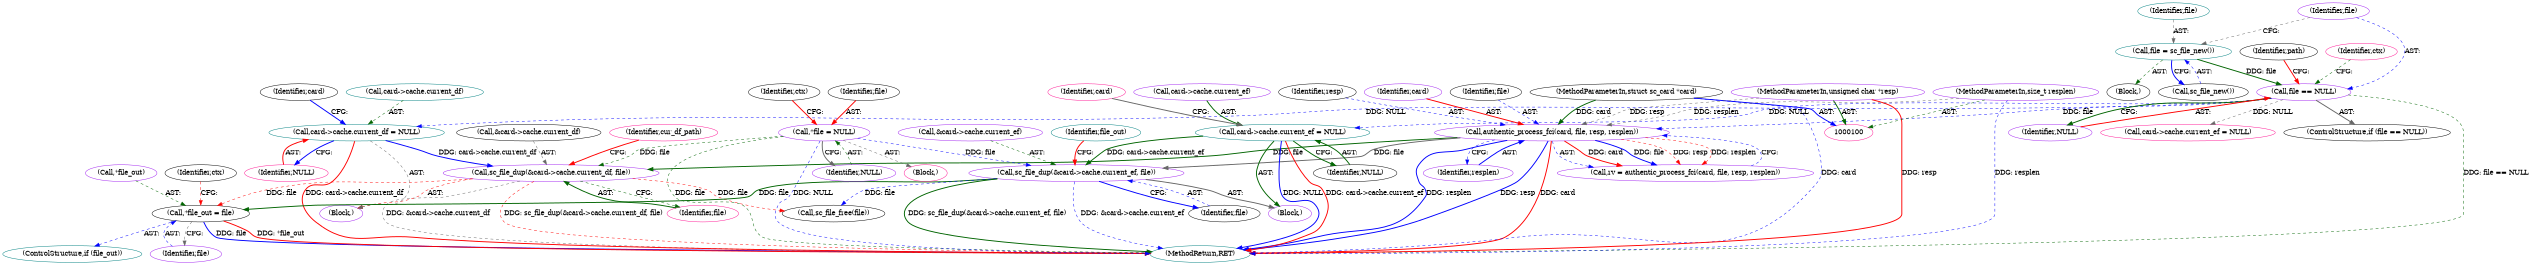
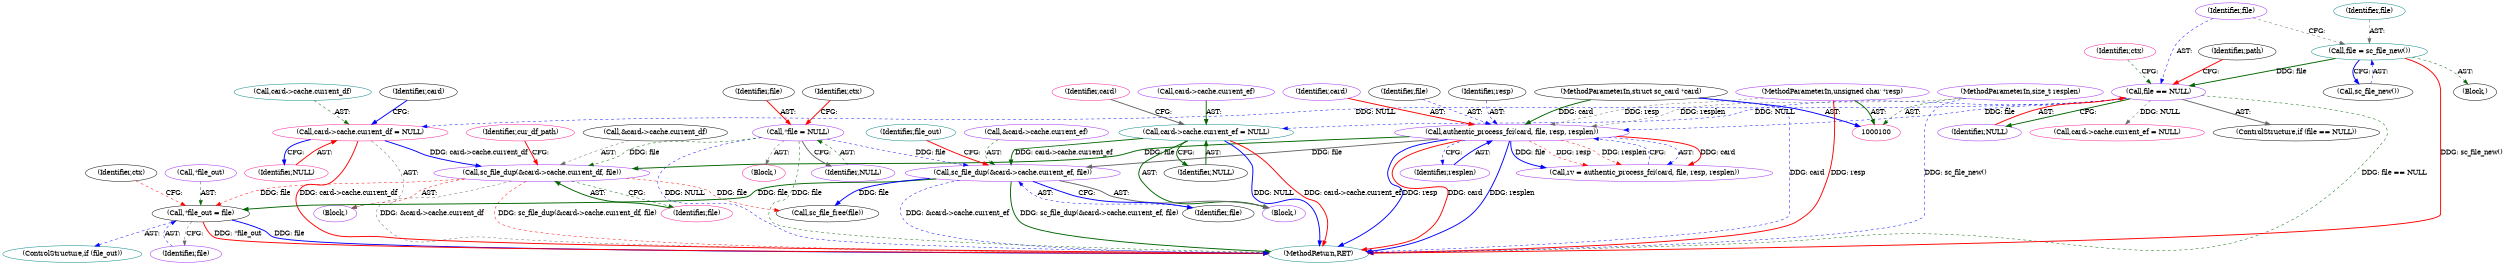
node "(Call,card->cache.current_df = NULL)": color teal -> deeppink
edge "(MethodParameterIn,size_t resplen)" -> "(MethodReturn,RET)": label "DDG: resplen" -> "DDG: sc_file_new()"
edge "(Call,sc_file_dup(&card->cache.current_ef, file))" -> "(Call,sc_file_free(file))": style dashed -> bold
edge "(Call,file = sc_file_new())" -> "(MethodReturn,RET)": added, label "DDG: sc_file_new()"
